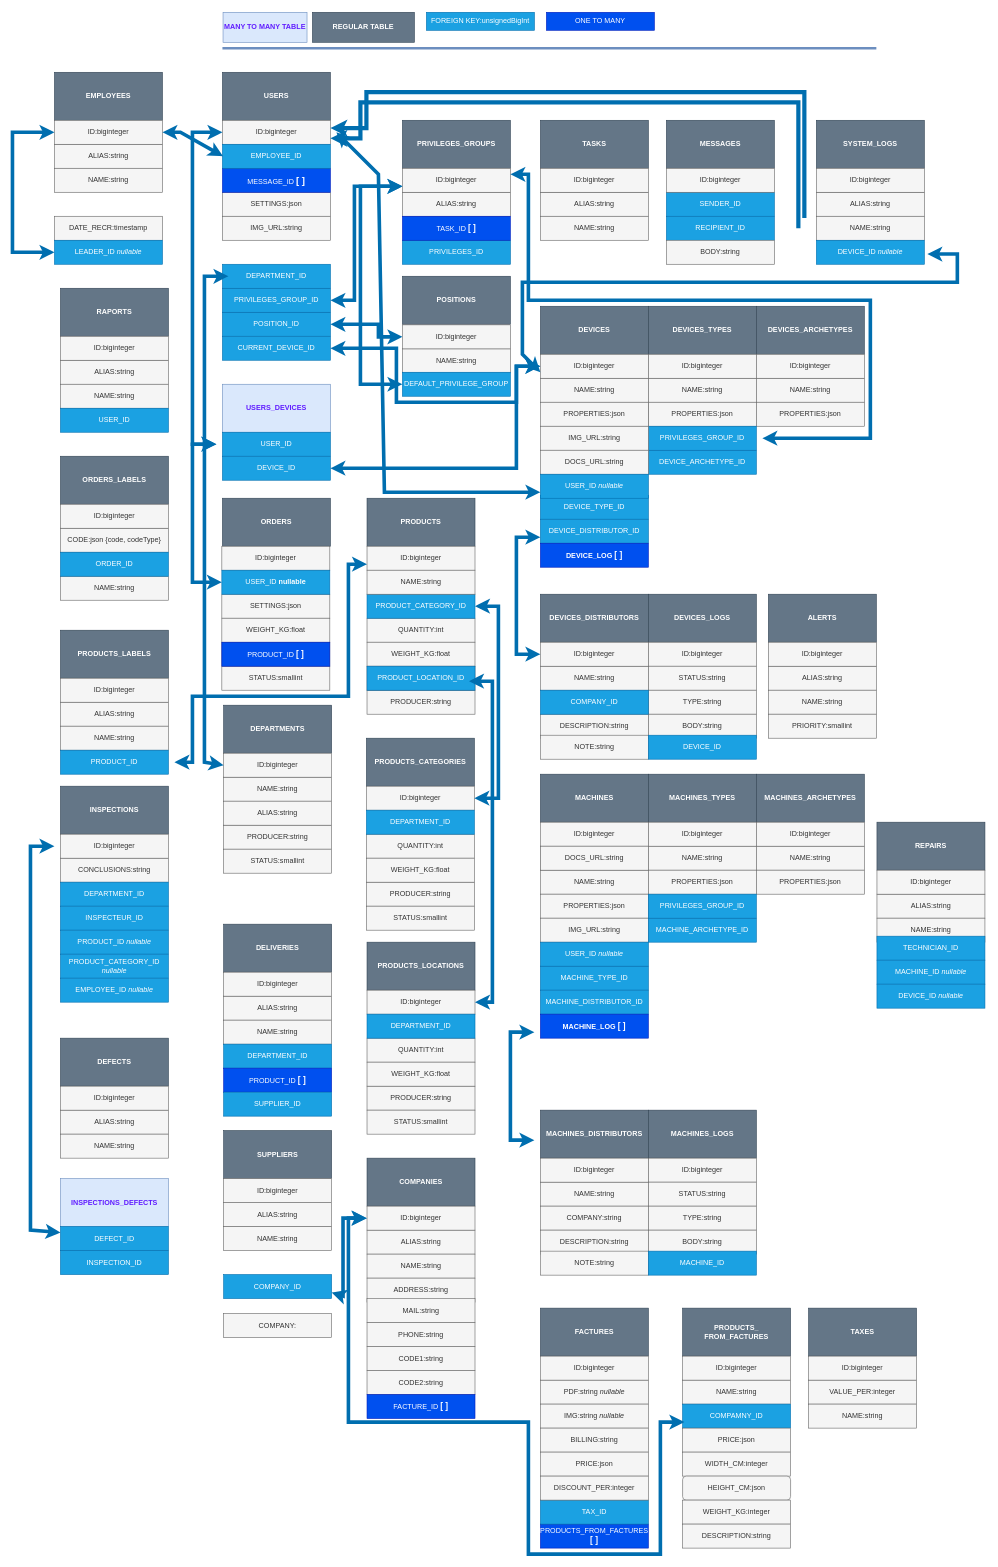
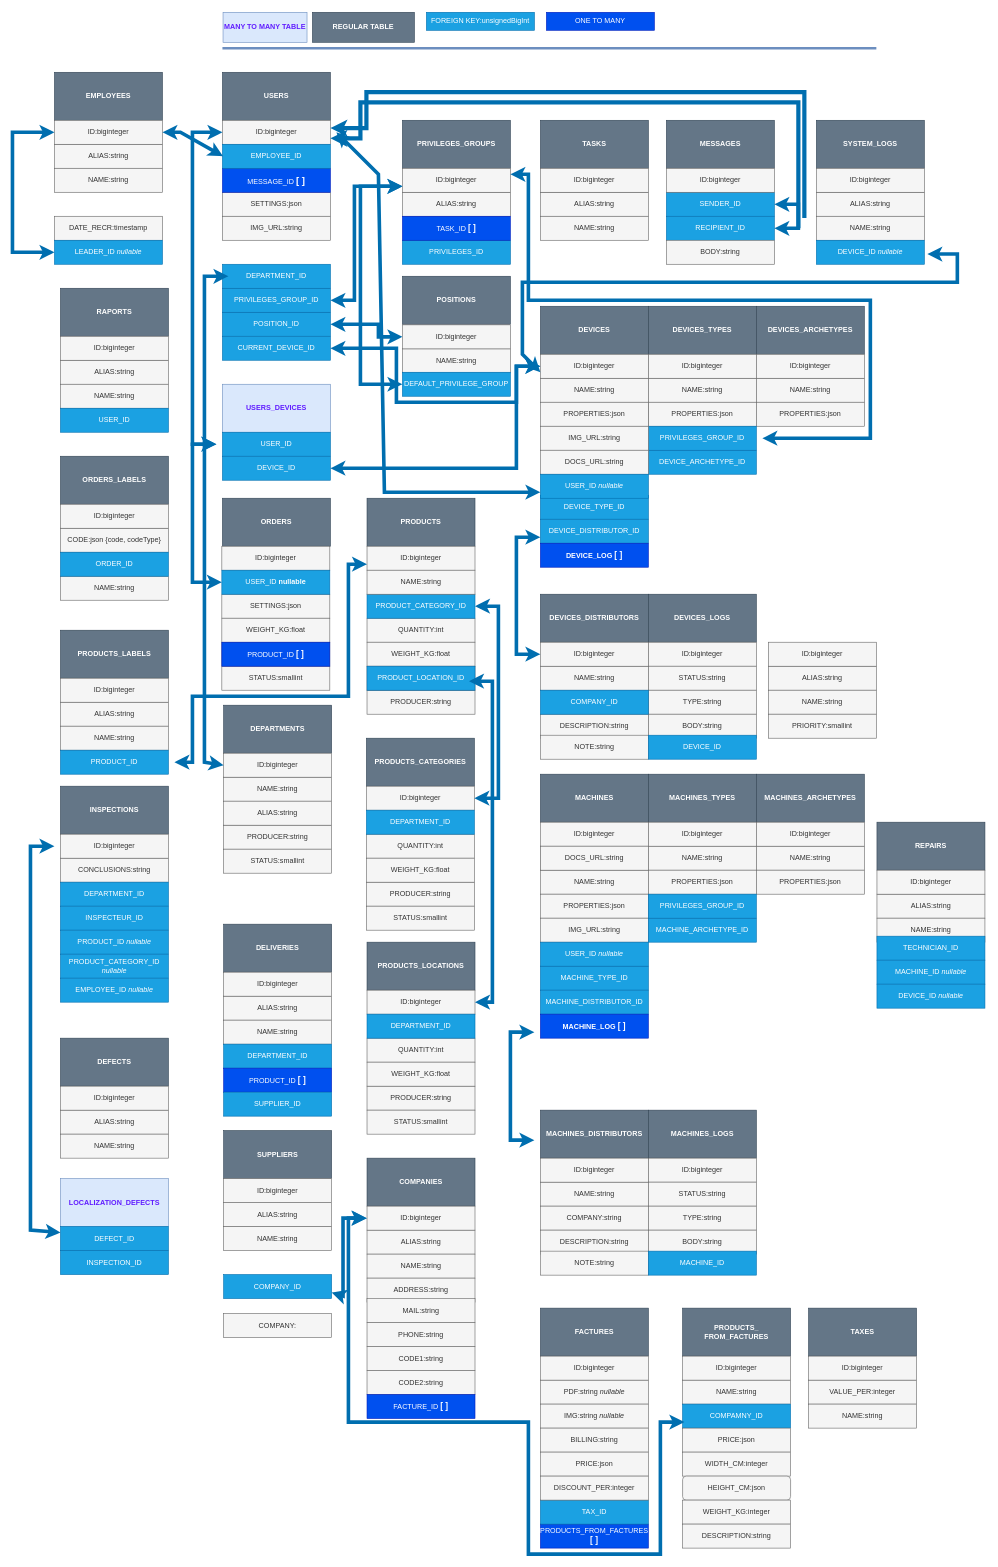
edge "SENDER_ID" -- "RECIPIENT_ID": added
node "ALERTS": removed
node "INSPECTIONS_DEFECTS": label "INSPECTIONS_DEFECTS" -> "LOCALIZATION_DEFECTS"
